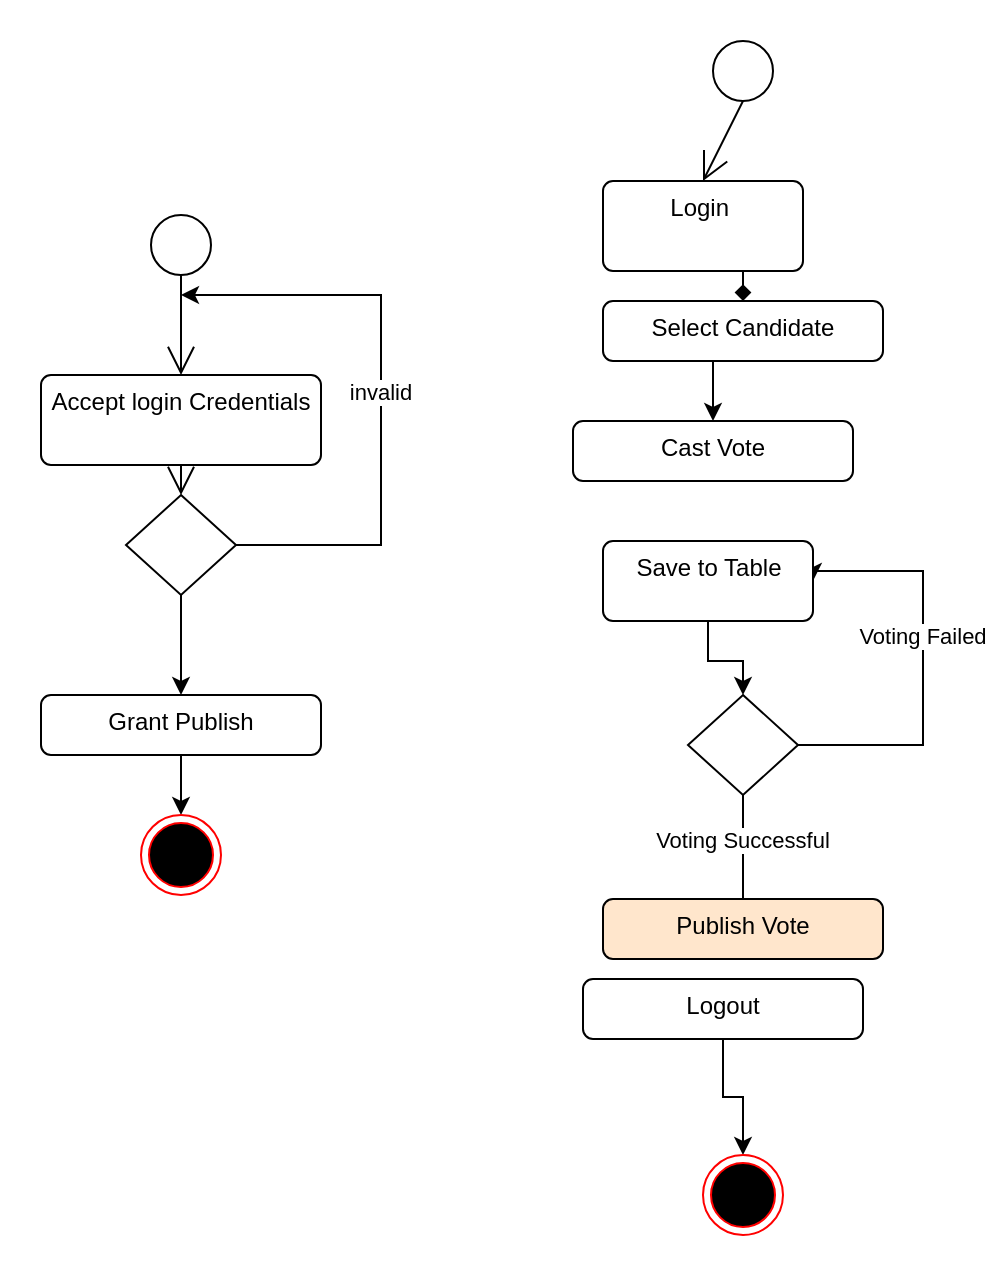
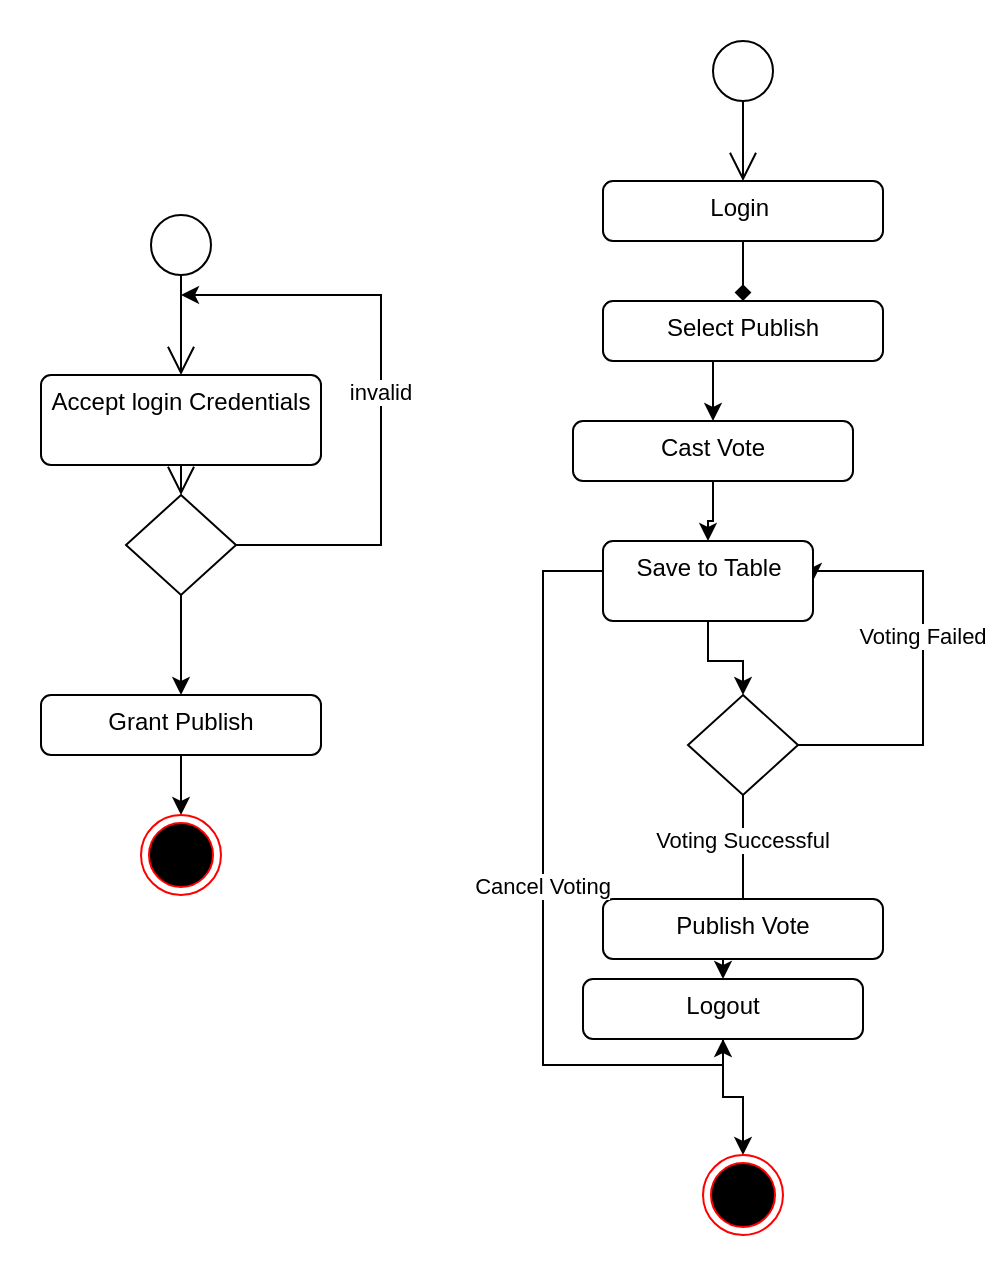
node "Login": size 200x90 -> 280x60
node "Select Candidate": label "Select Candidate" -> "Select Publish"
edge "Cast Vote" -> "Save to Table": added
edge "Save to Table" -> "Logout": added, label "Cancel Voting"
node "Publish Vote": fillcolor #ffe6cc -> #ffffff
edge "Publish Vote" -> "Logout": added
